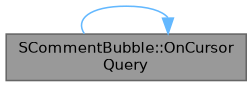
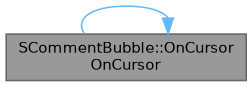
node "SCommentBubble::OnCursor Query": label "SCommentBubble::OnCursor Query" -> "SCommentBubble::OnCursor OnCursor"
